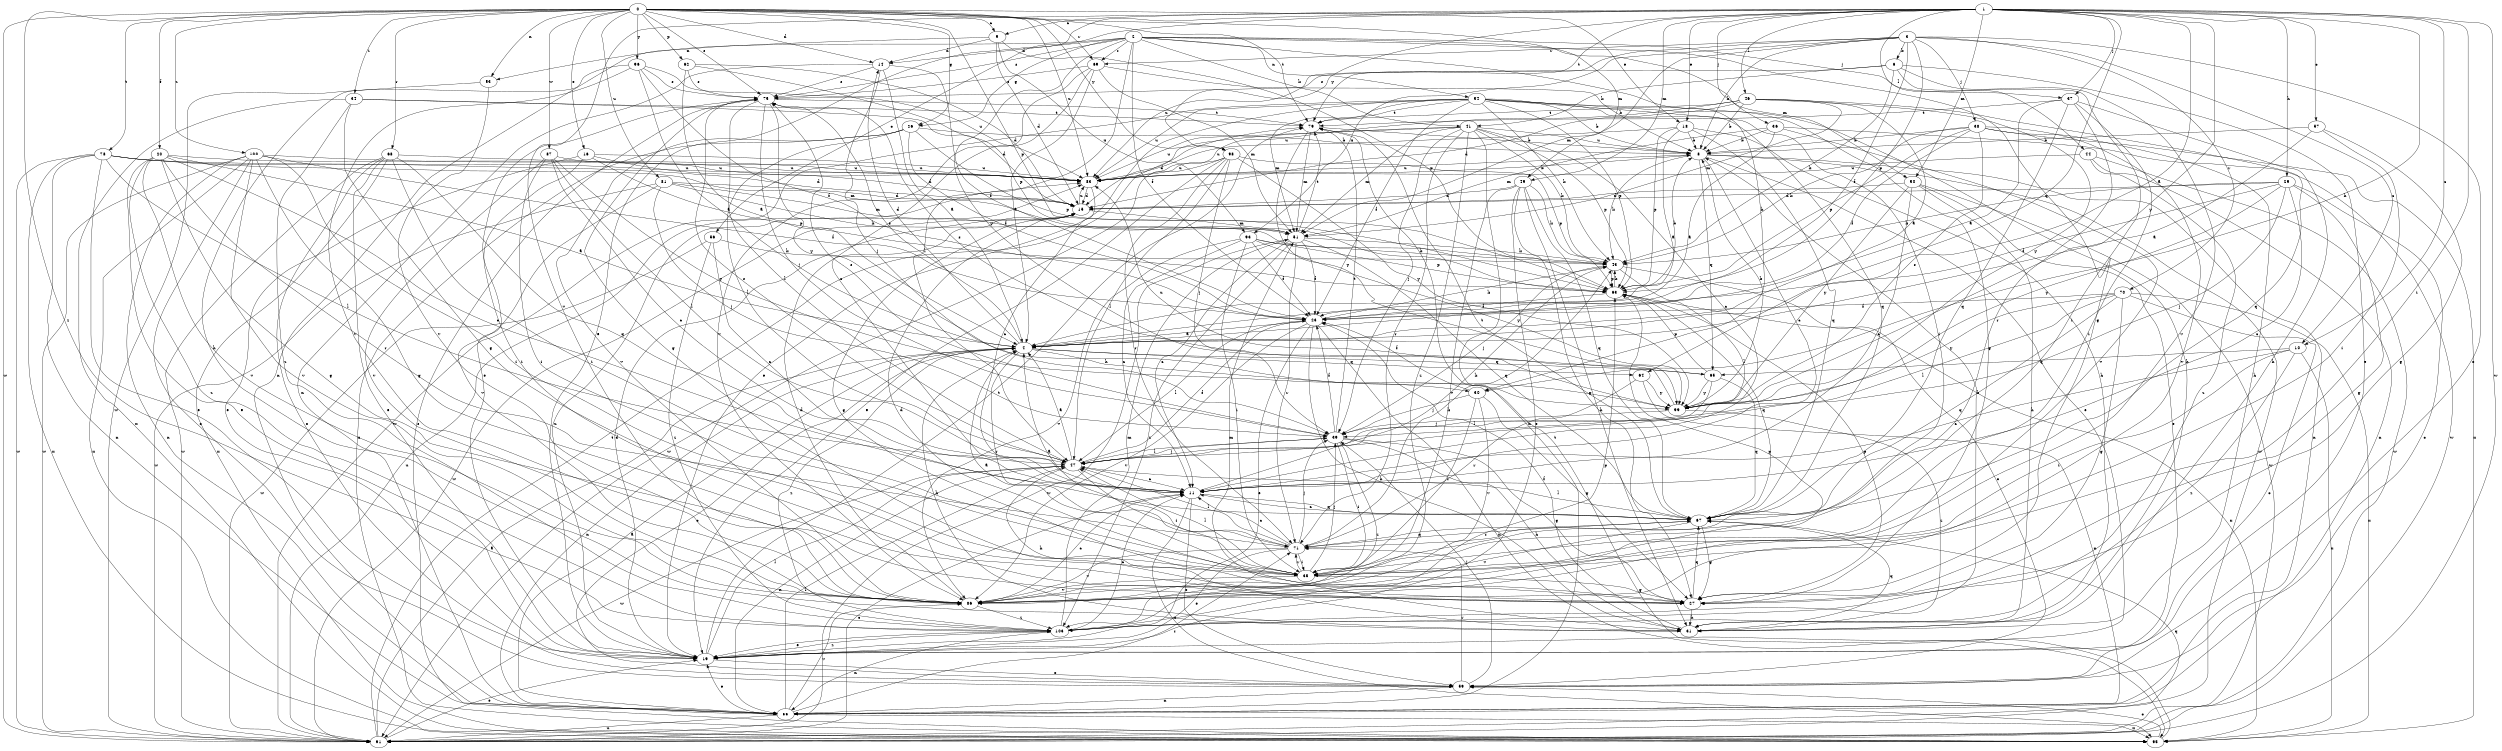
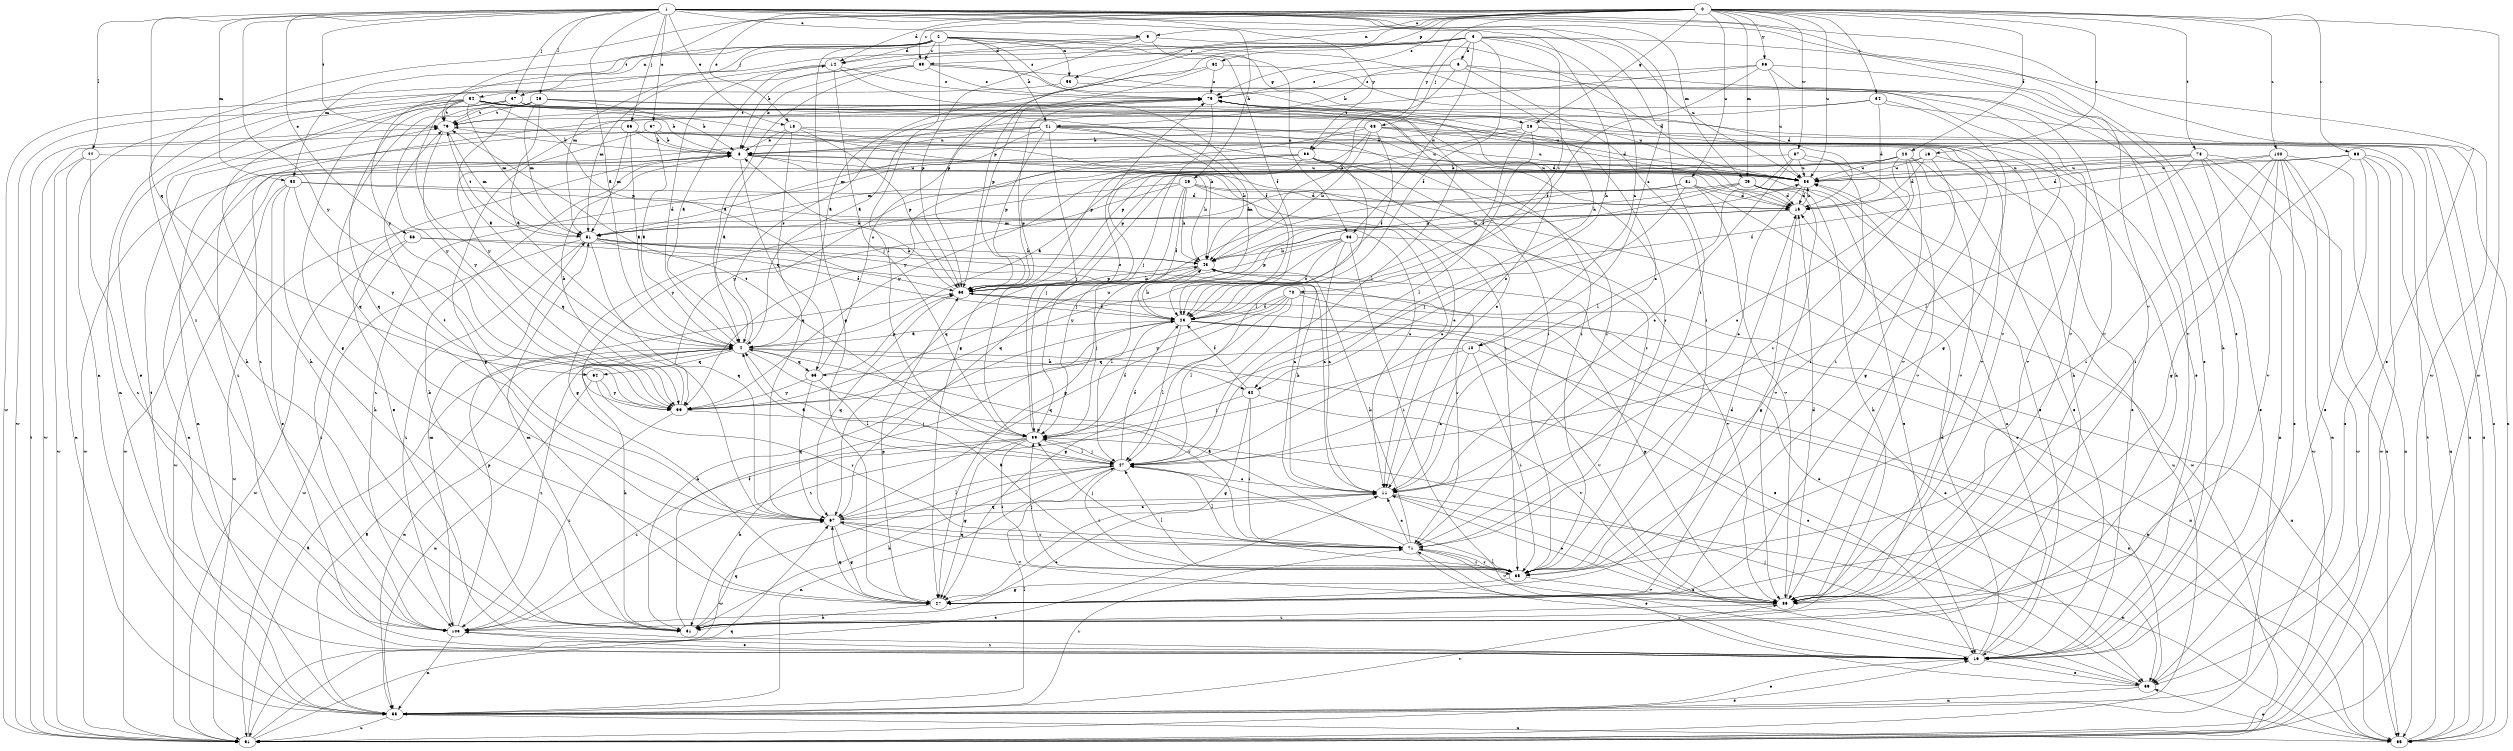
edge "38" -> "99": label "s" -> "y"
edge "31" -> "4": reversed
